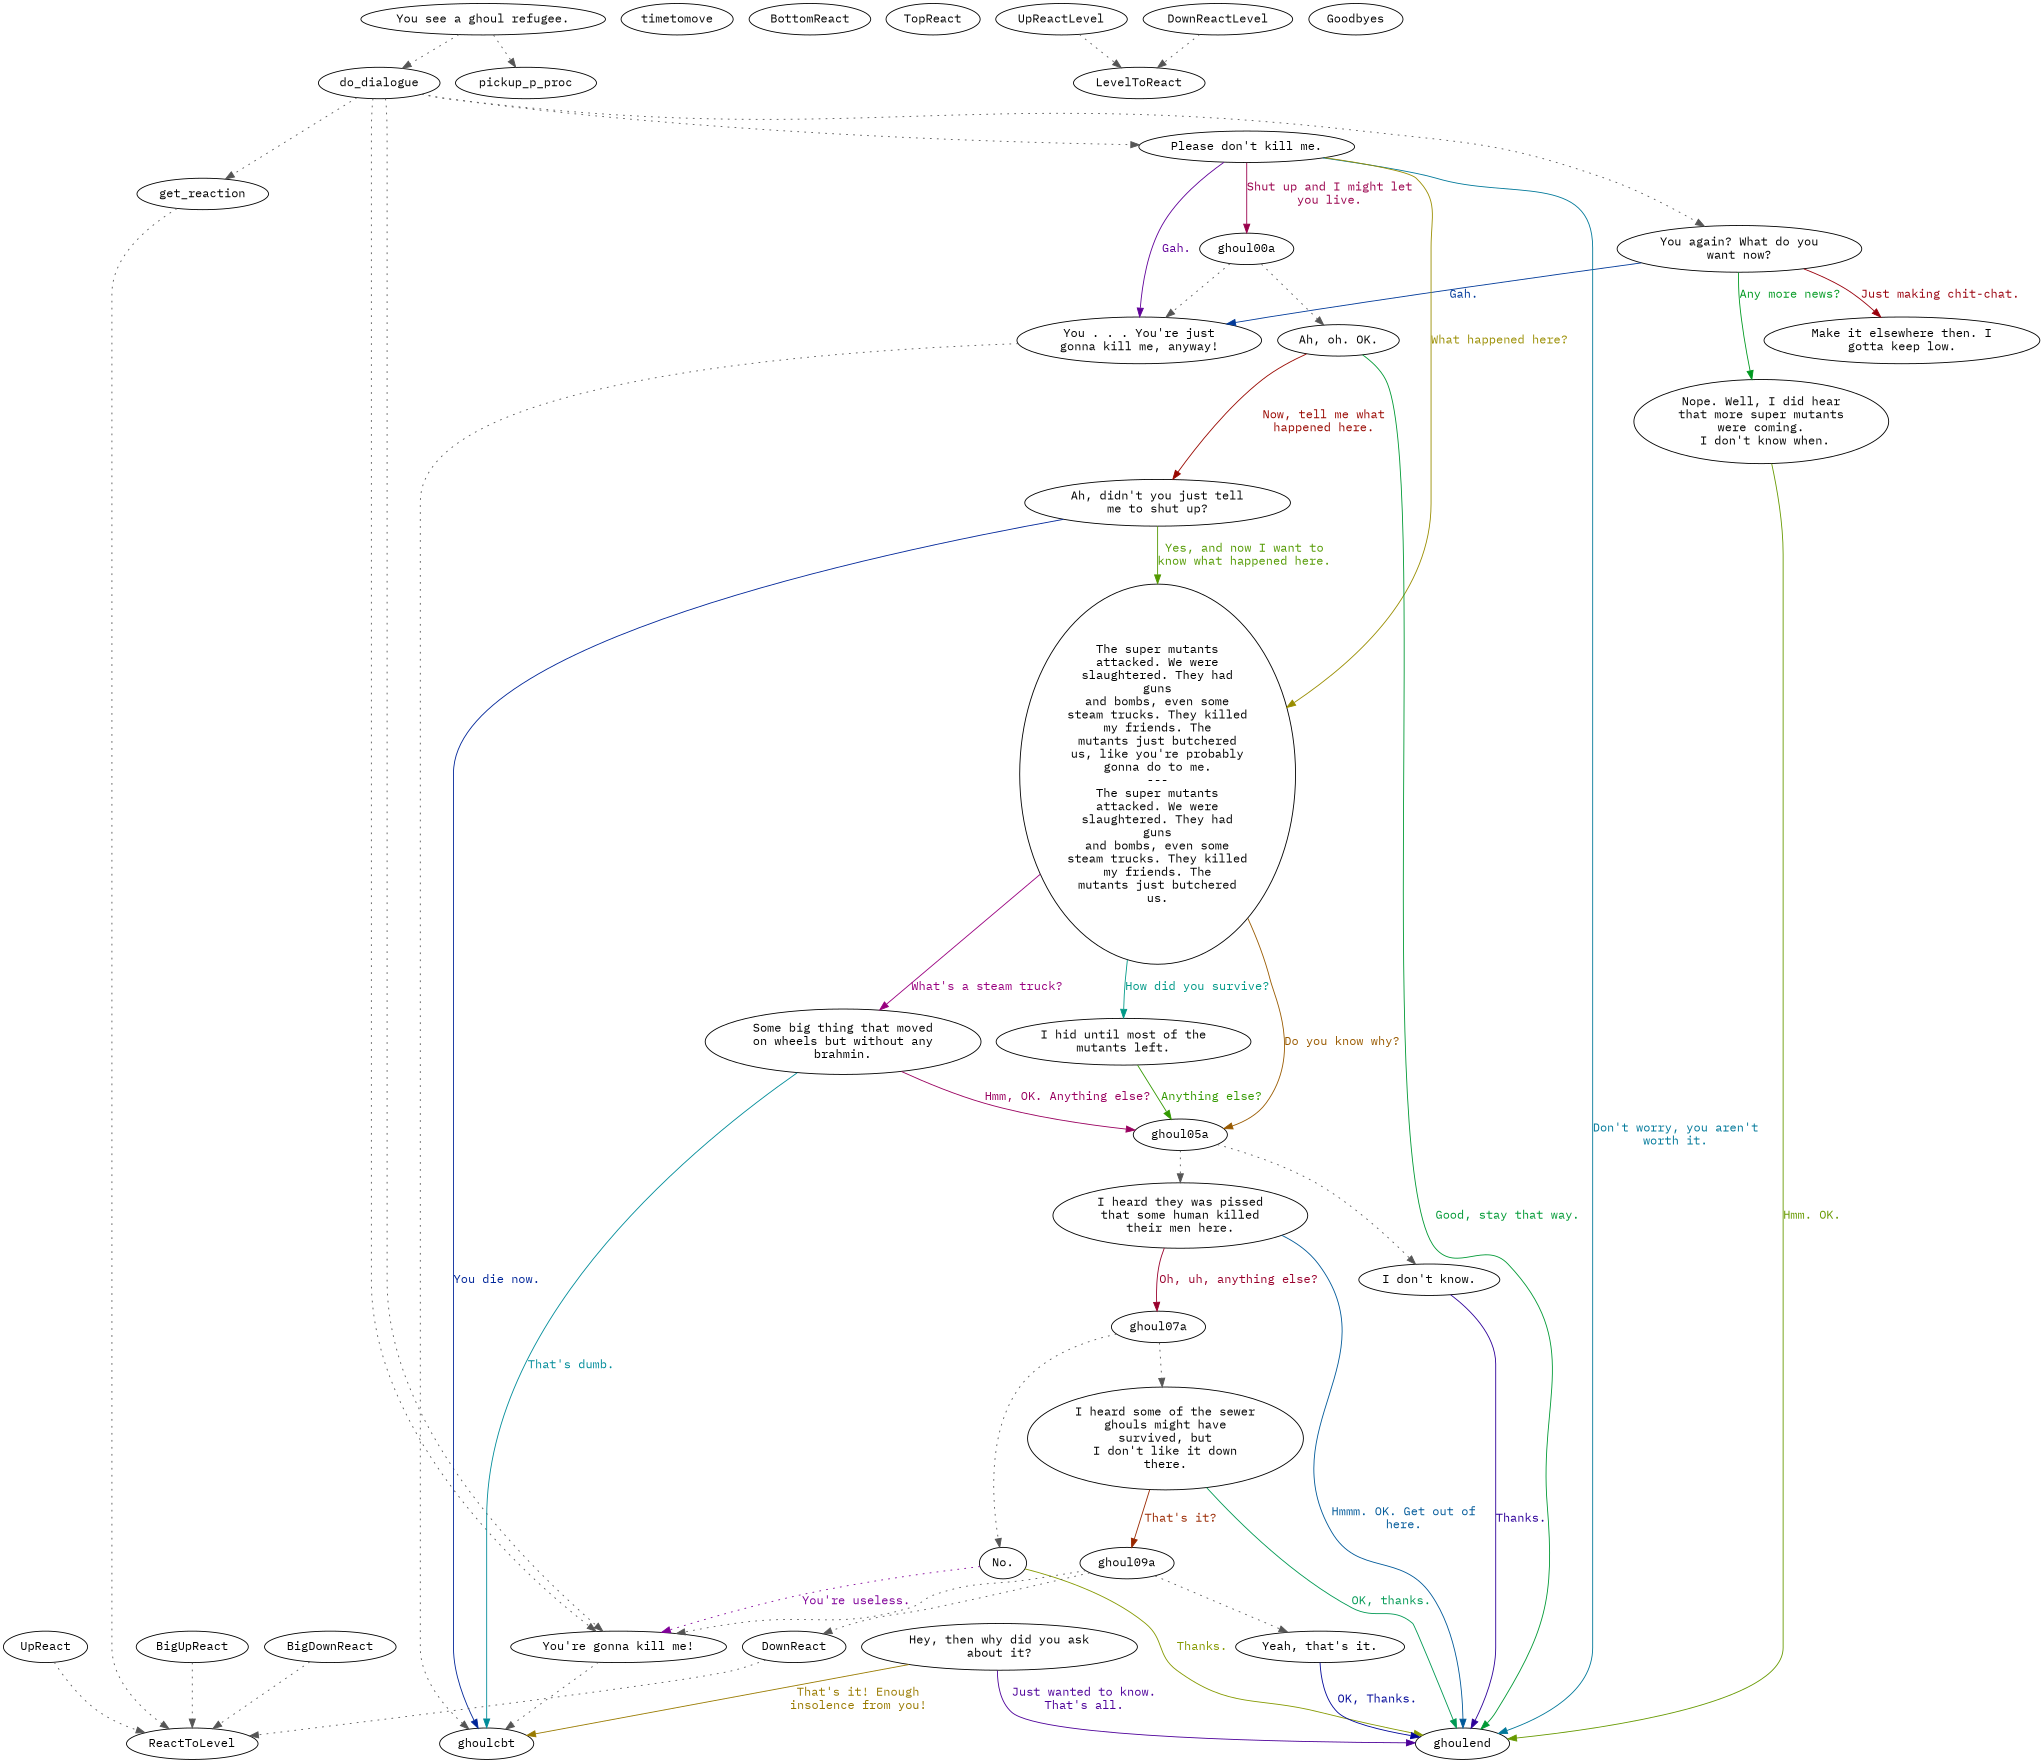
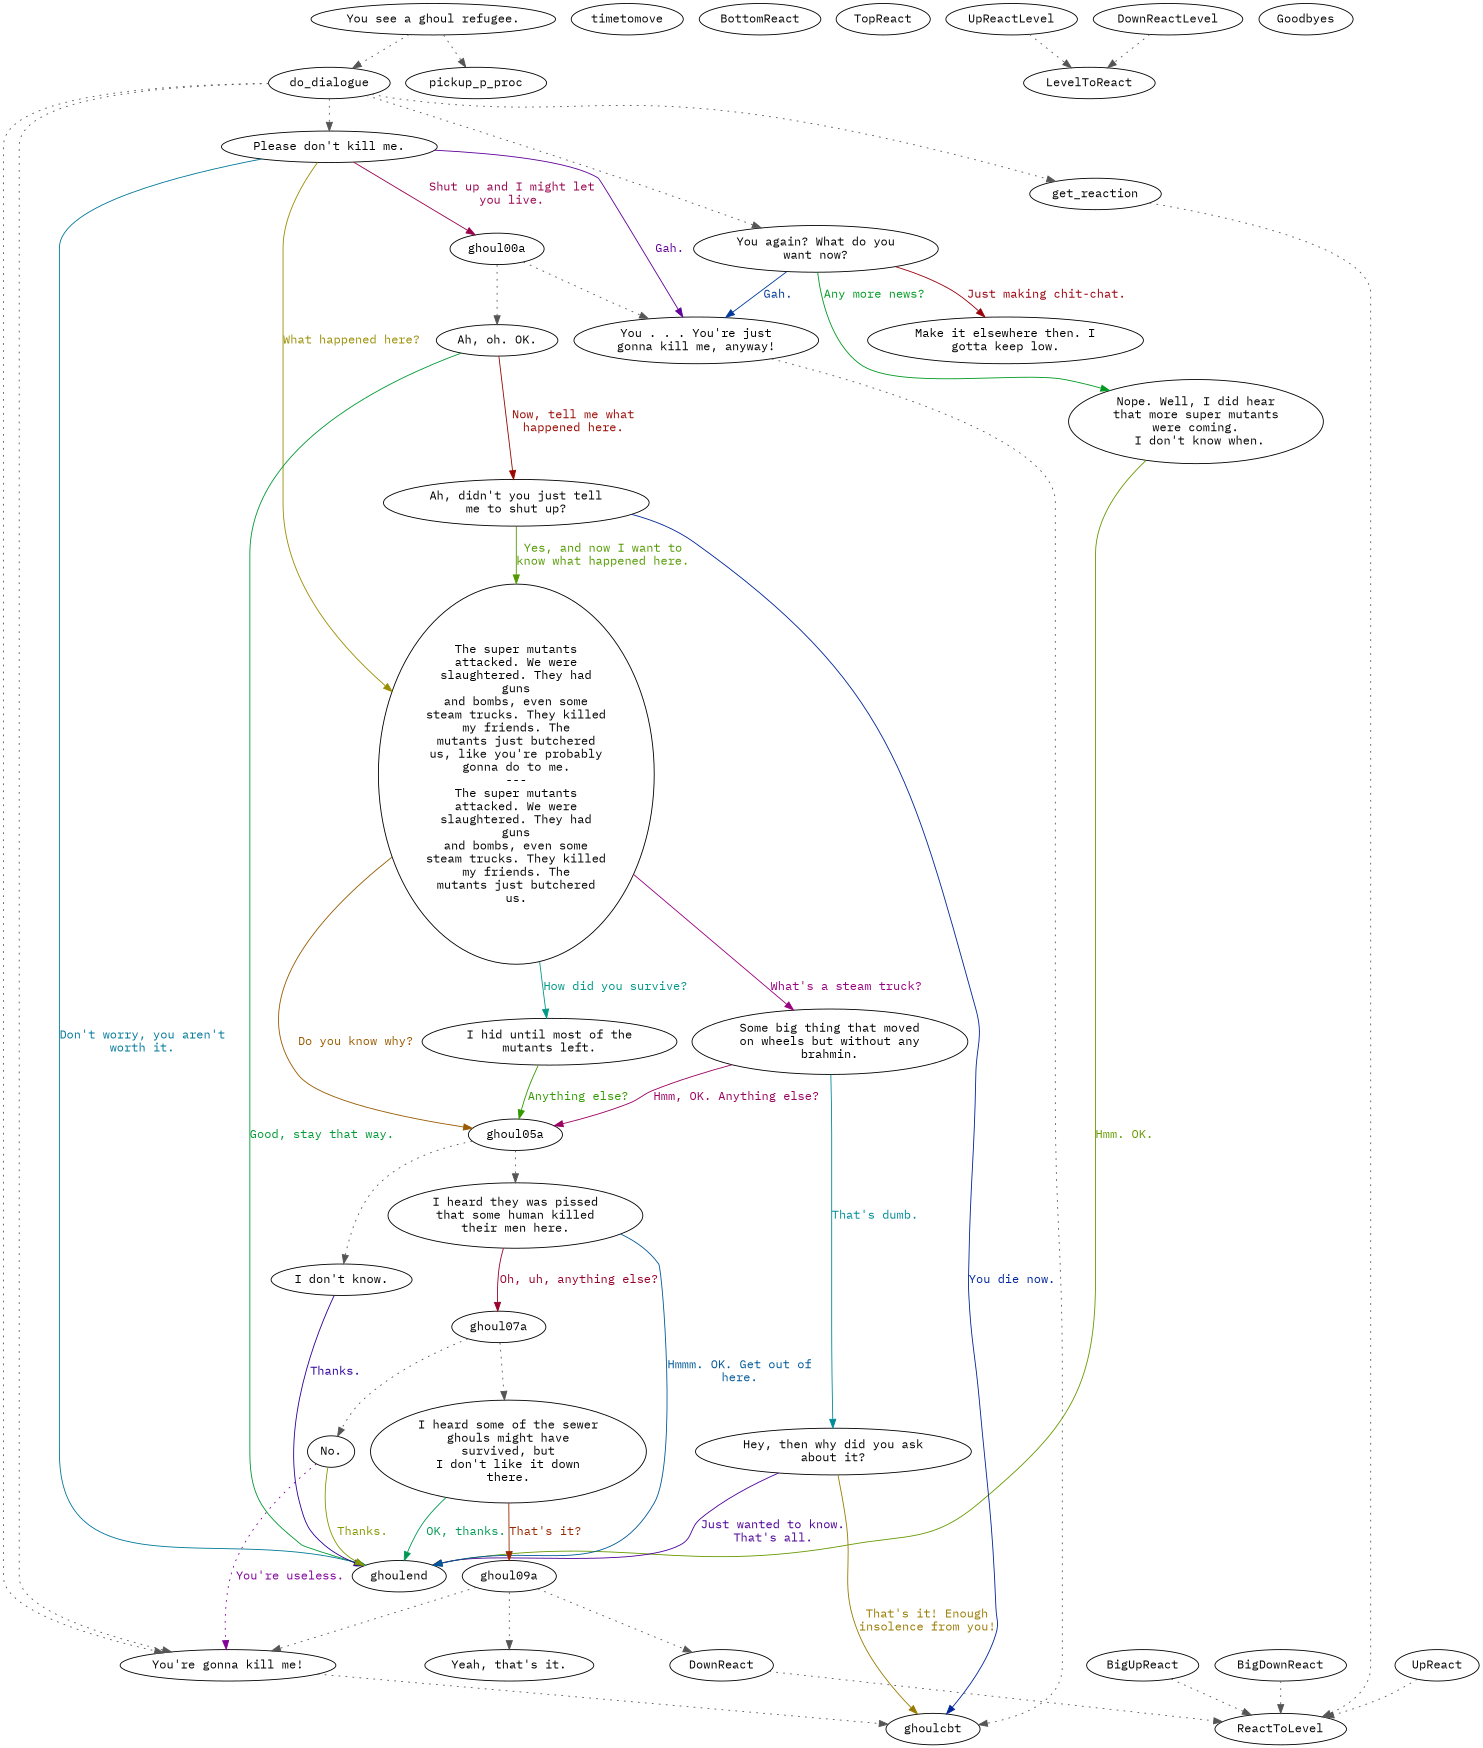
edge "Some big thing that moved on wheels but without any brahmin." -> "ghoulcbt": now "Some big thing that moved on wheels but without any brahmin." -> "Hey, then why did you ask about it?"
edge "Yeah, that's it." -> "ghoulend": removed, label "OK, Thanks."
